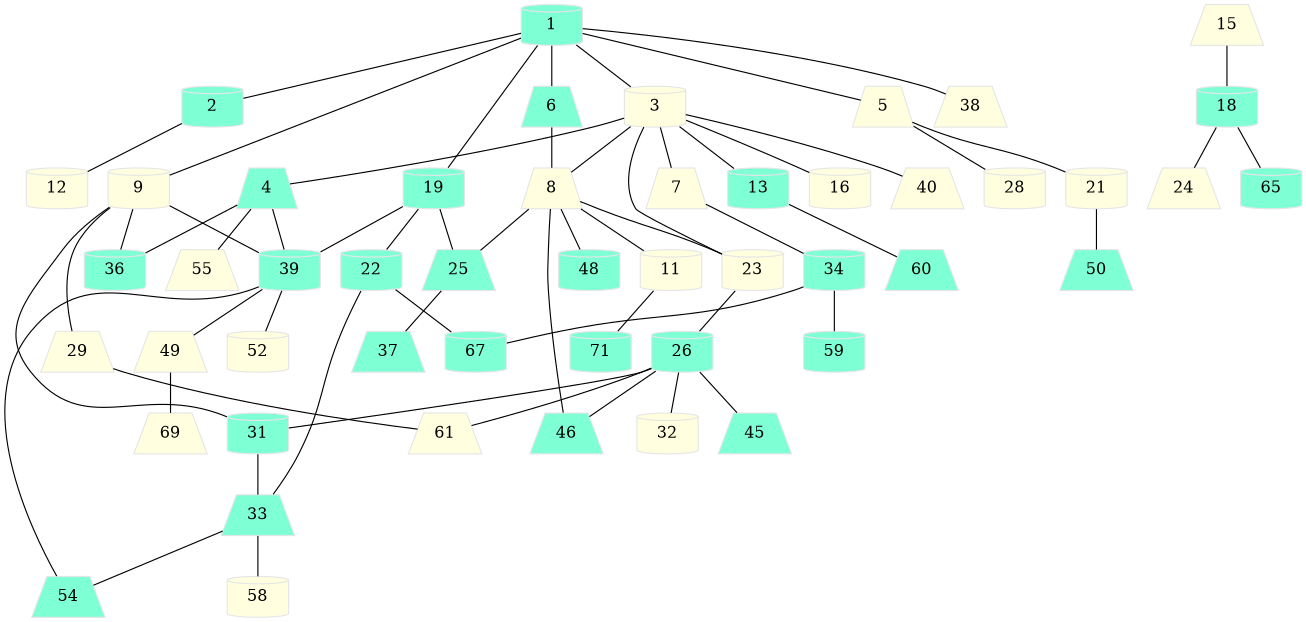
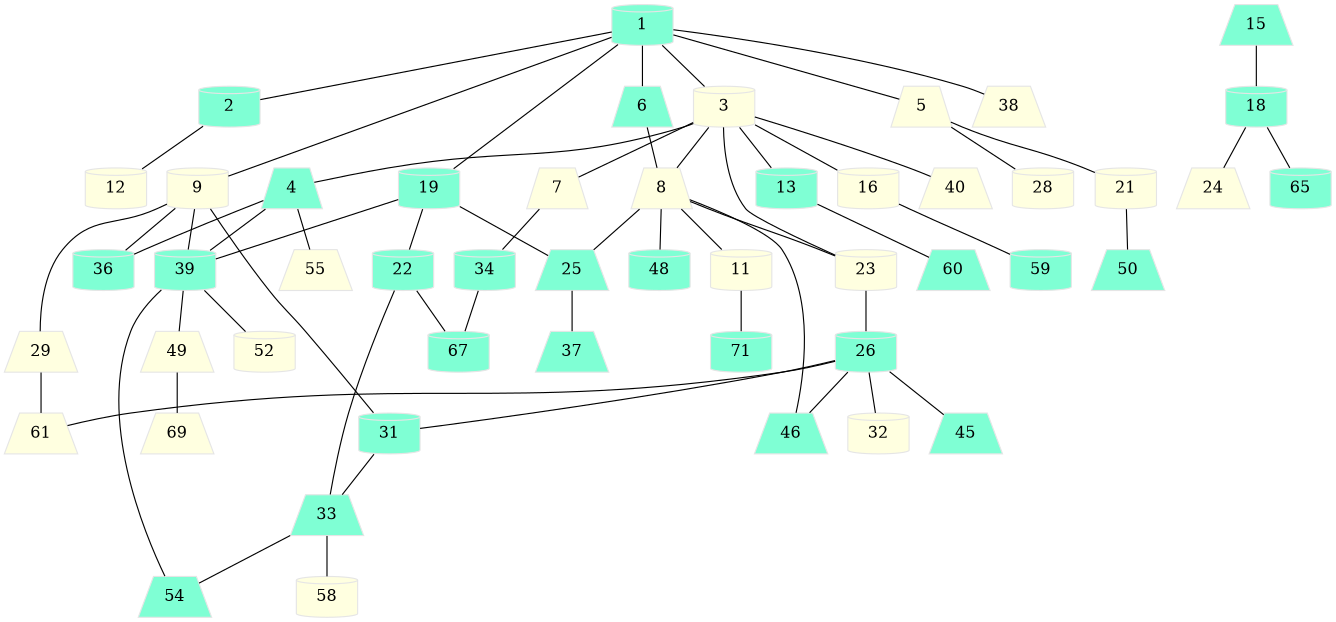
node "15": fillcolor lightyellow -> aquamarine
edge "34" -- "59": now "16" -- "59"
